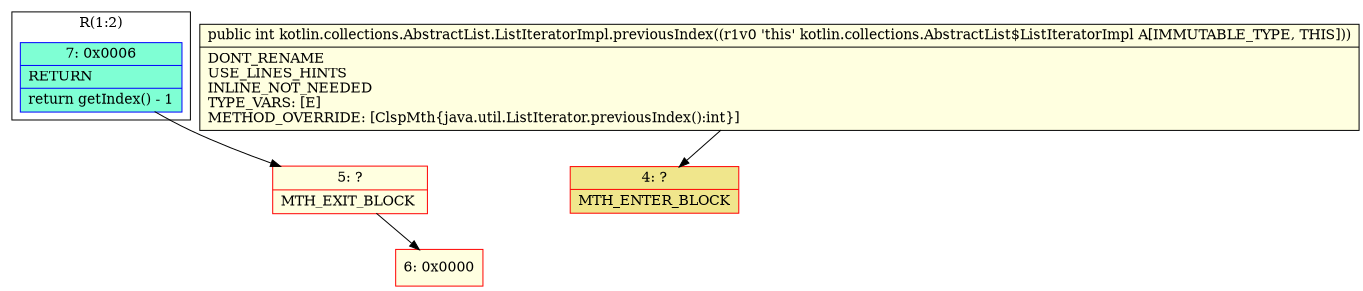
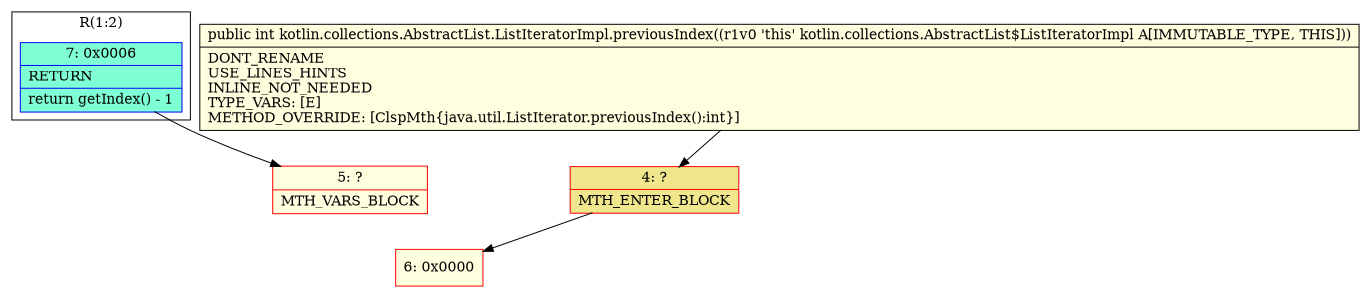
node "5: ?": text "MTH_EXIT_BLOCK" -> "MTH_VARS_BLOCK"
edge "5: ?" -> "6: 0x0000": now "4: ?" -> "6: 0x0000"
